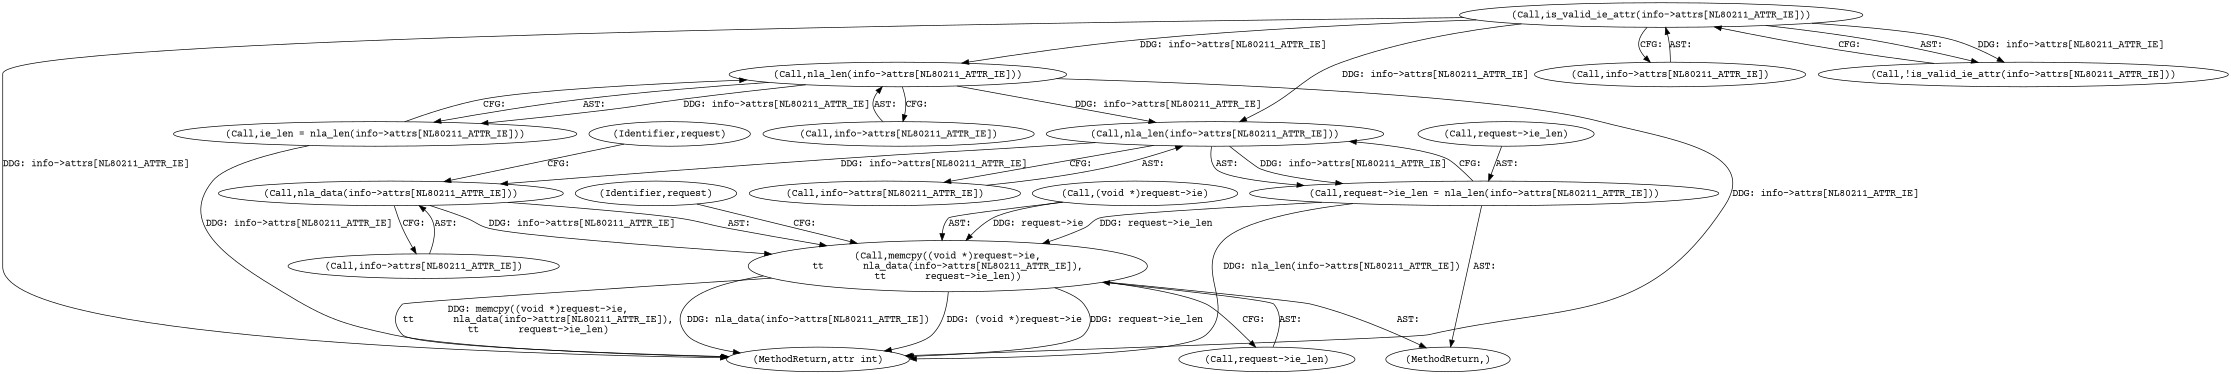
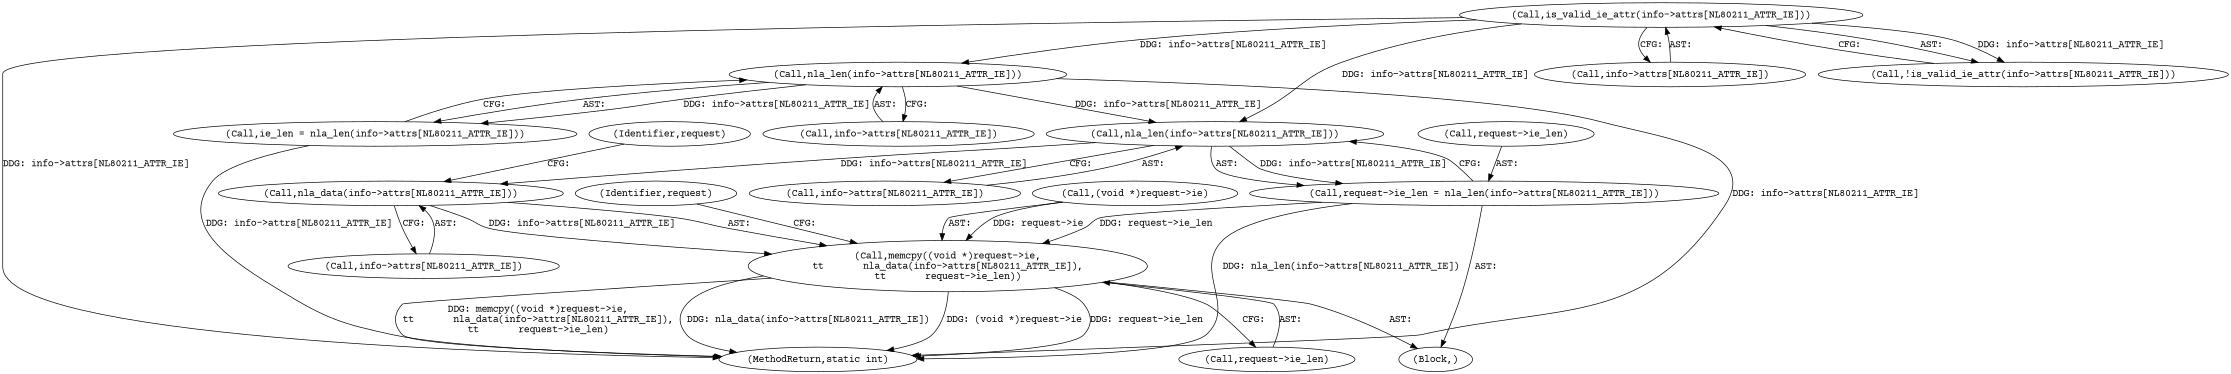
node "(MethodReturn,attr int)": label "(MethodReturn,attr int)" -> "(MethodReturn,static int)"
node "(MethodReturn,)": label "(MethodReturn,)" -> "(Block,)"
